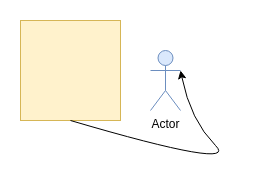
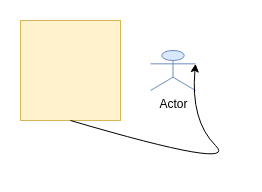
node "Actor": size 30x60 -> 45x40
